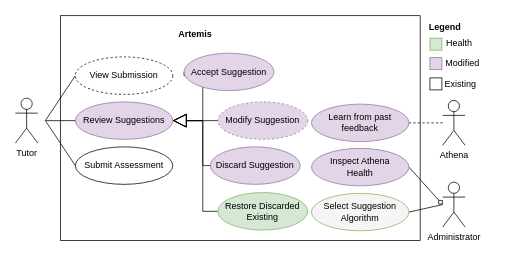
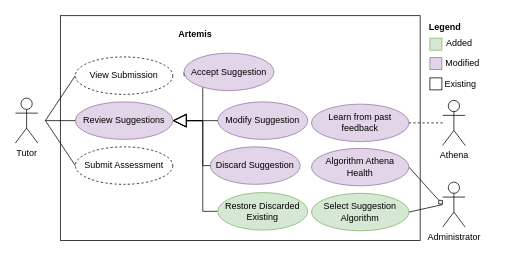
node "Health": label "Health" -> "Added"
node "Modify Suggestion": style dashed -> solid
node "Submit Assessment": style solid -> dashed
node "Inspect Athena Health": label "Inspect Athena Health" -> "Algorithm Athena Health"
node "Select Suggestion Algorithm": fillcolor #f5f5f5 -> #d5e8d4
